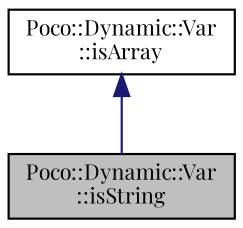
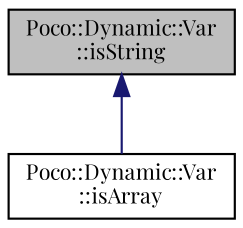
edge "Poco::Dynamic::Var ::isString" -> "Poco::Dynamic::Var ::isArray": reversed
